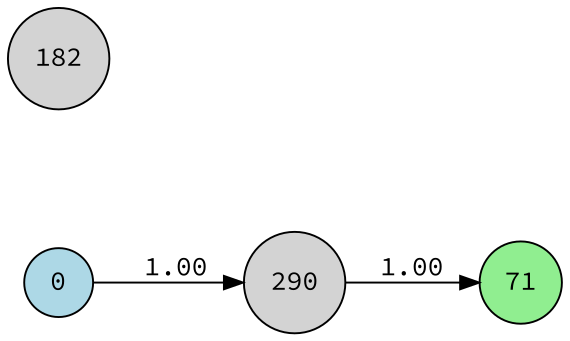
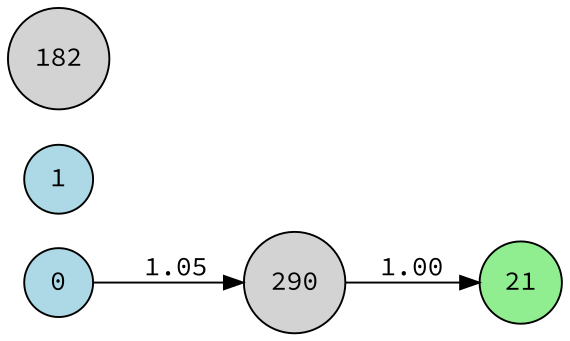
node "1": added
edge "0" -> "290": label "1.00" -> "1.05"
node "71": label "71" -> "21"
